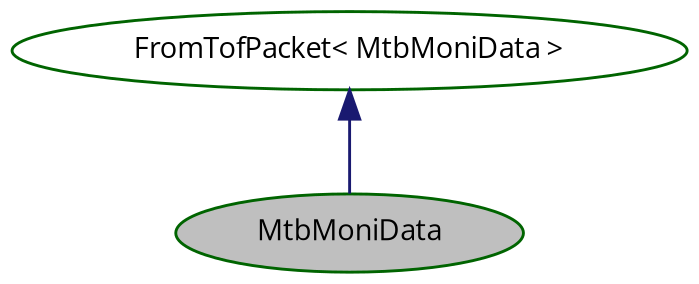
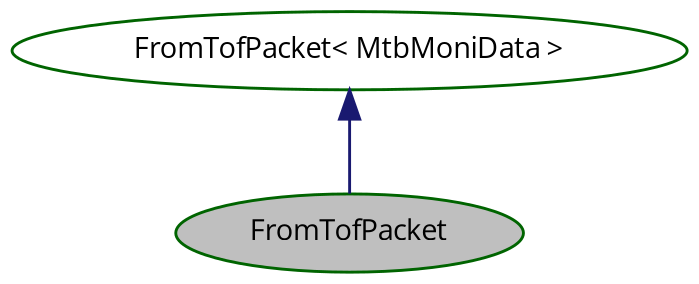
node "MtbMoniData": label "MtbMoniData" -> "FromTofPacket"
